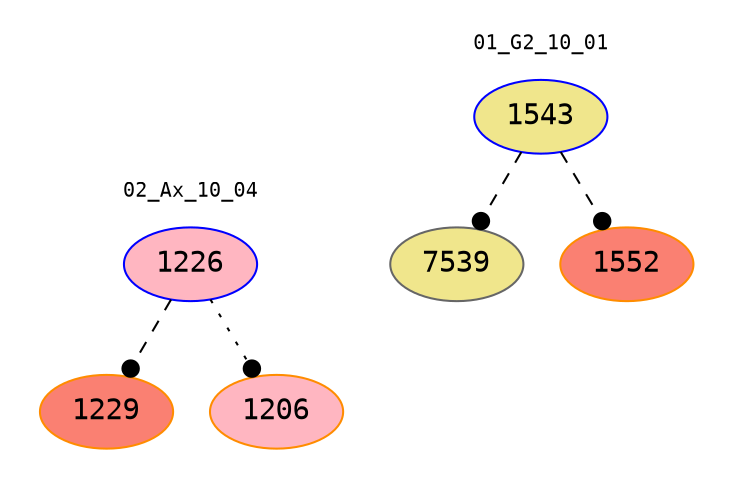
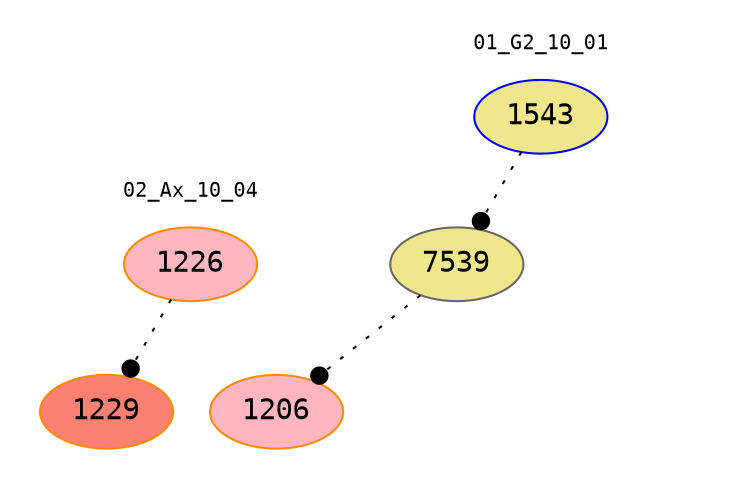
edge "1543" -> "7539": style dashed -> dotted
node "1226": color blue -> darkorange
node "1552": removed
edge "1226" -> "1229": style dashed -> dotted
edge "1226" -> "1206": now "7539" -> "1206"
